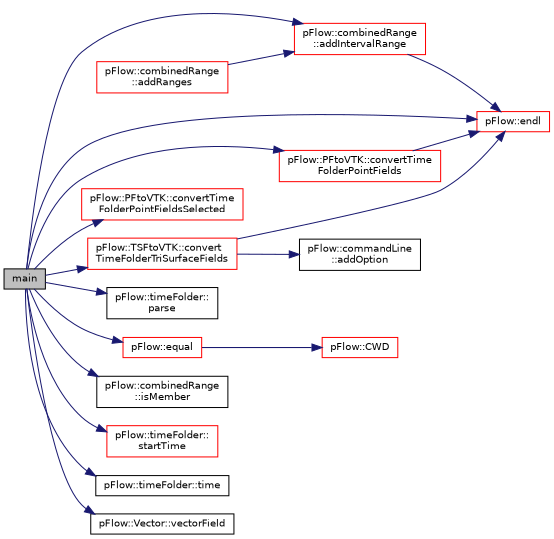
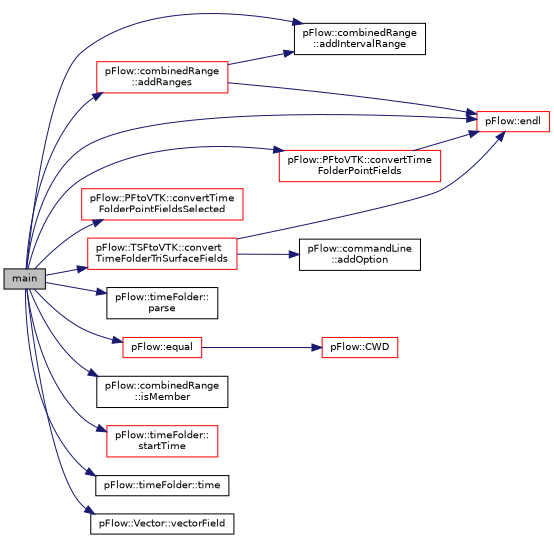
node "pFlow::combinedRange ::addIntervalRange": color red -> black
edge "pFlow::combinedRange ::addIntervalRange" -> "pFlow::endl": now "pFlow::combinedRange ::addRanges" -> "pFlow::endl"
edge "main" -> "pFlow::combinedRange ::addRanges": added
